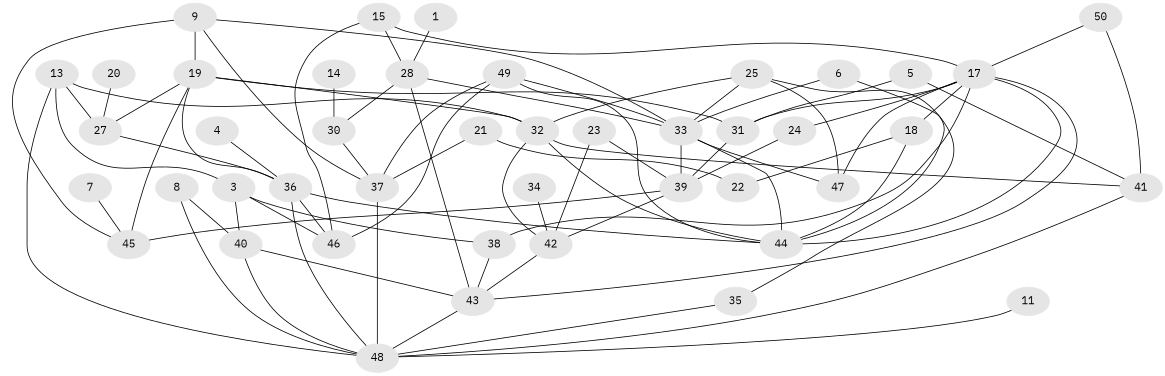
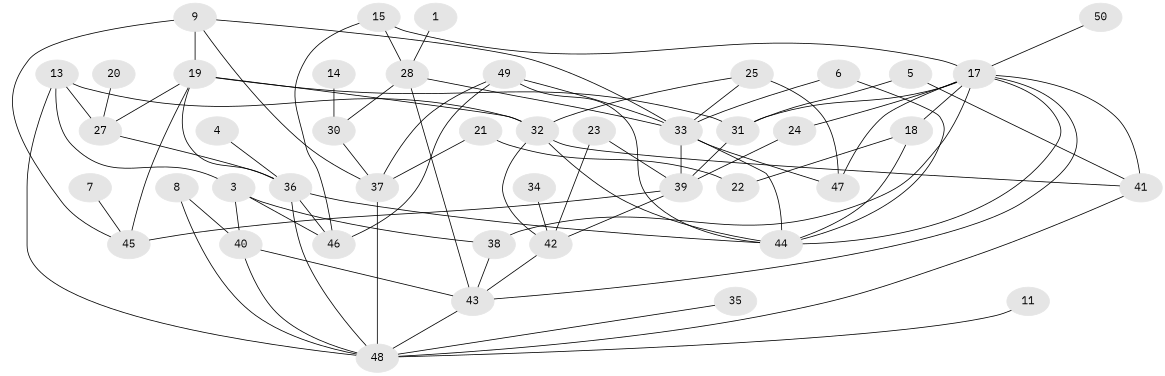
edge "50" -- "41": now "17" -- "41"
edge "25" -- "35": removed
